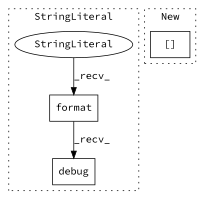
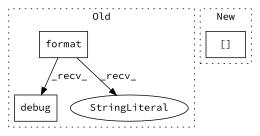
cluster "StringLiteral": label "StringLiteral" -> "Old"
edge "StringLiteral" -> "format": reversed
